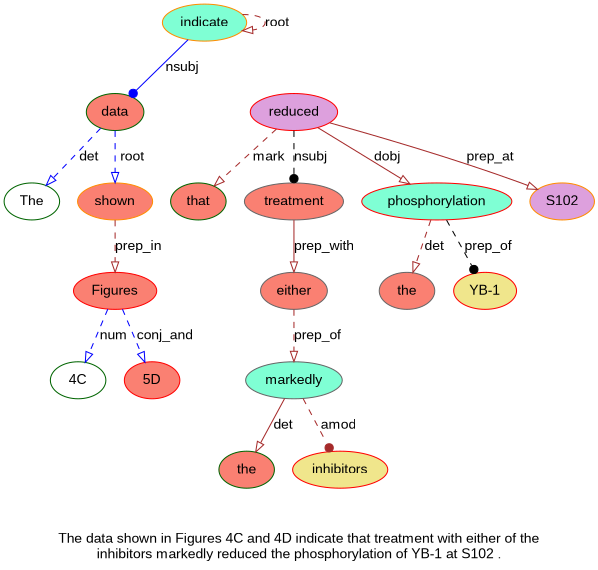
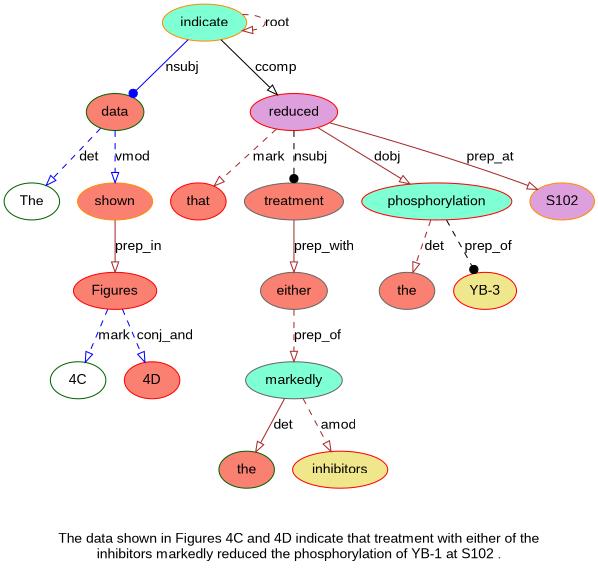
edge "indicate" -> "reduced": added, label "ccomp"
edge "data" -> "shown": label "root" -> "vmod"
node "that": color darkgreen -> red
edge "shown" -> "Figures": style dashed -> solid
node "YB-1": label "YB-1" -> "YB-3"
edge "Figures" -> "4C": label "num" -> "mark"
node "5D": label "5D" -> "4D"
edge "markedly" -> "inhibitors": arrowhead dot -> onormal
